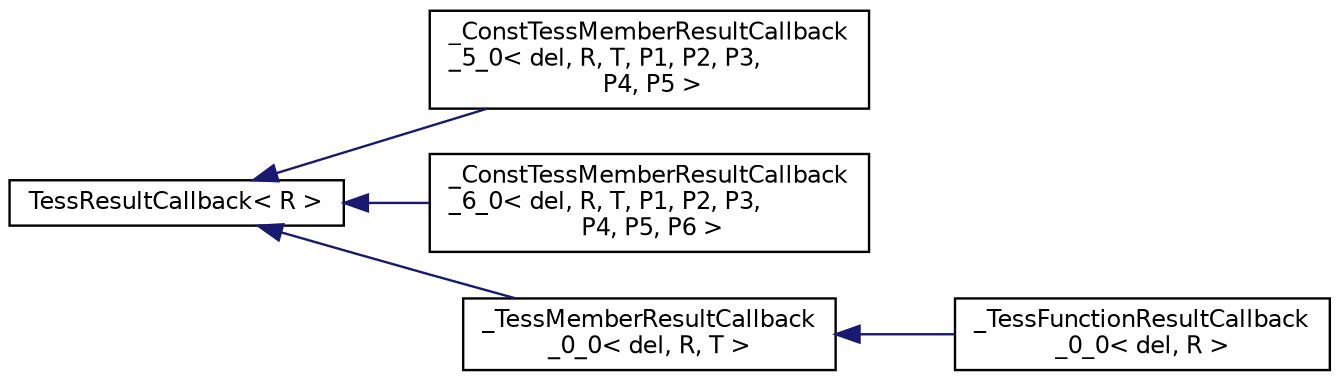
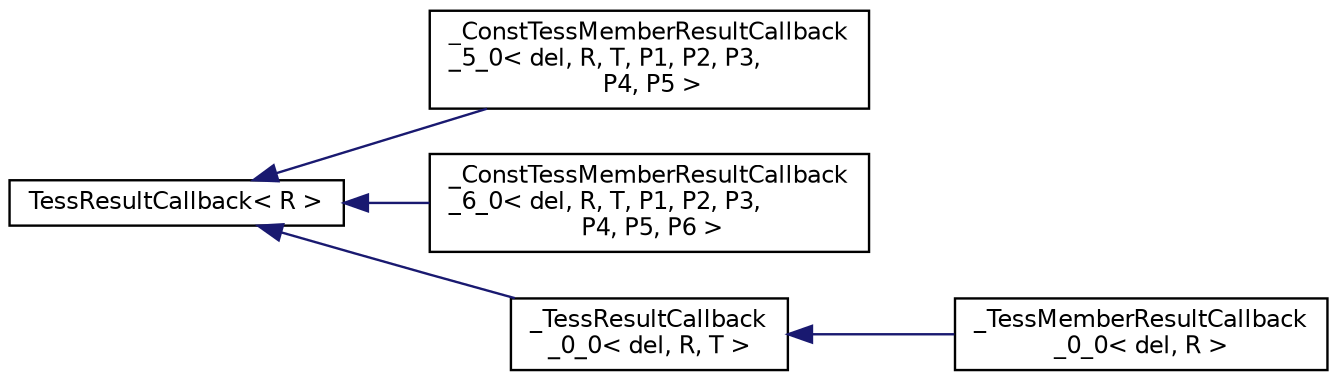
node "_TessMemberResultCallback _0_0< del, R, T >": label "_TessMemberResultCallback _0_0< del, R, T >" -> "_TessResultCallback _0_0< del, R, T >"
node "_TessFunctionResultCallback _0_0< del, R >": label "_TessFunctionResultCallback _0_0< del, R >" -> "_TessMemberResultCallback _0_0< del, R >"
